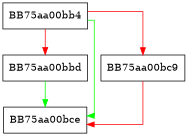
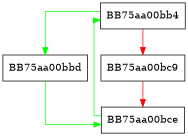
edge "BB75aa00bb4" -> "BB75aa00bbd": color red -> green
edge "BB75aa00bb4" -> "BB75aa00bce": reversed
